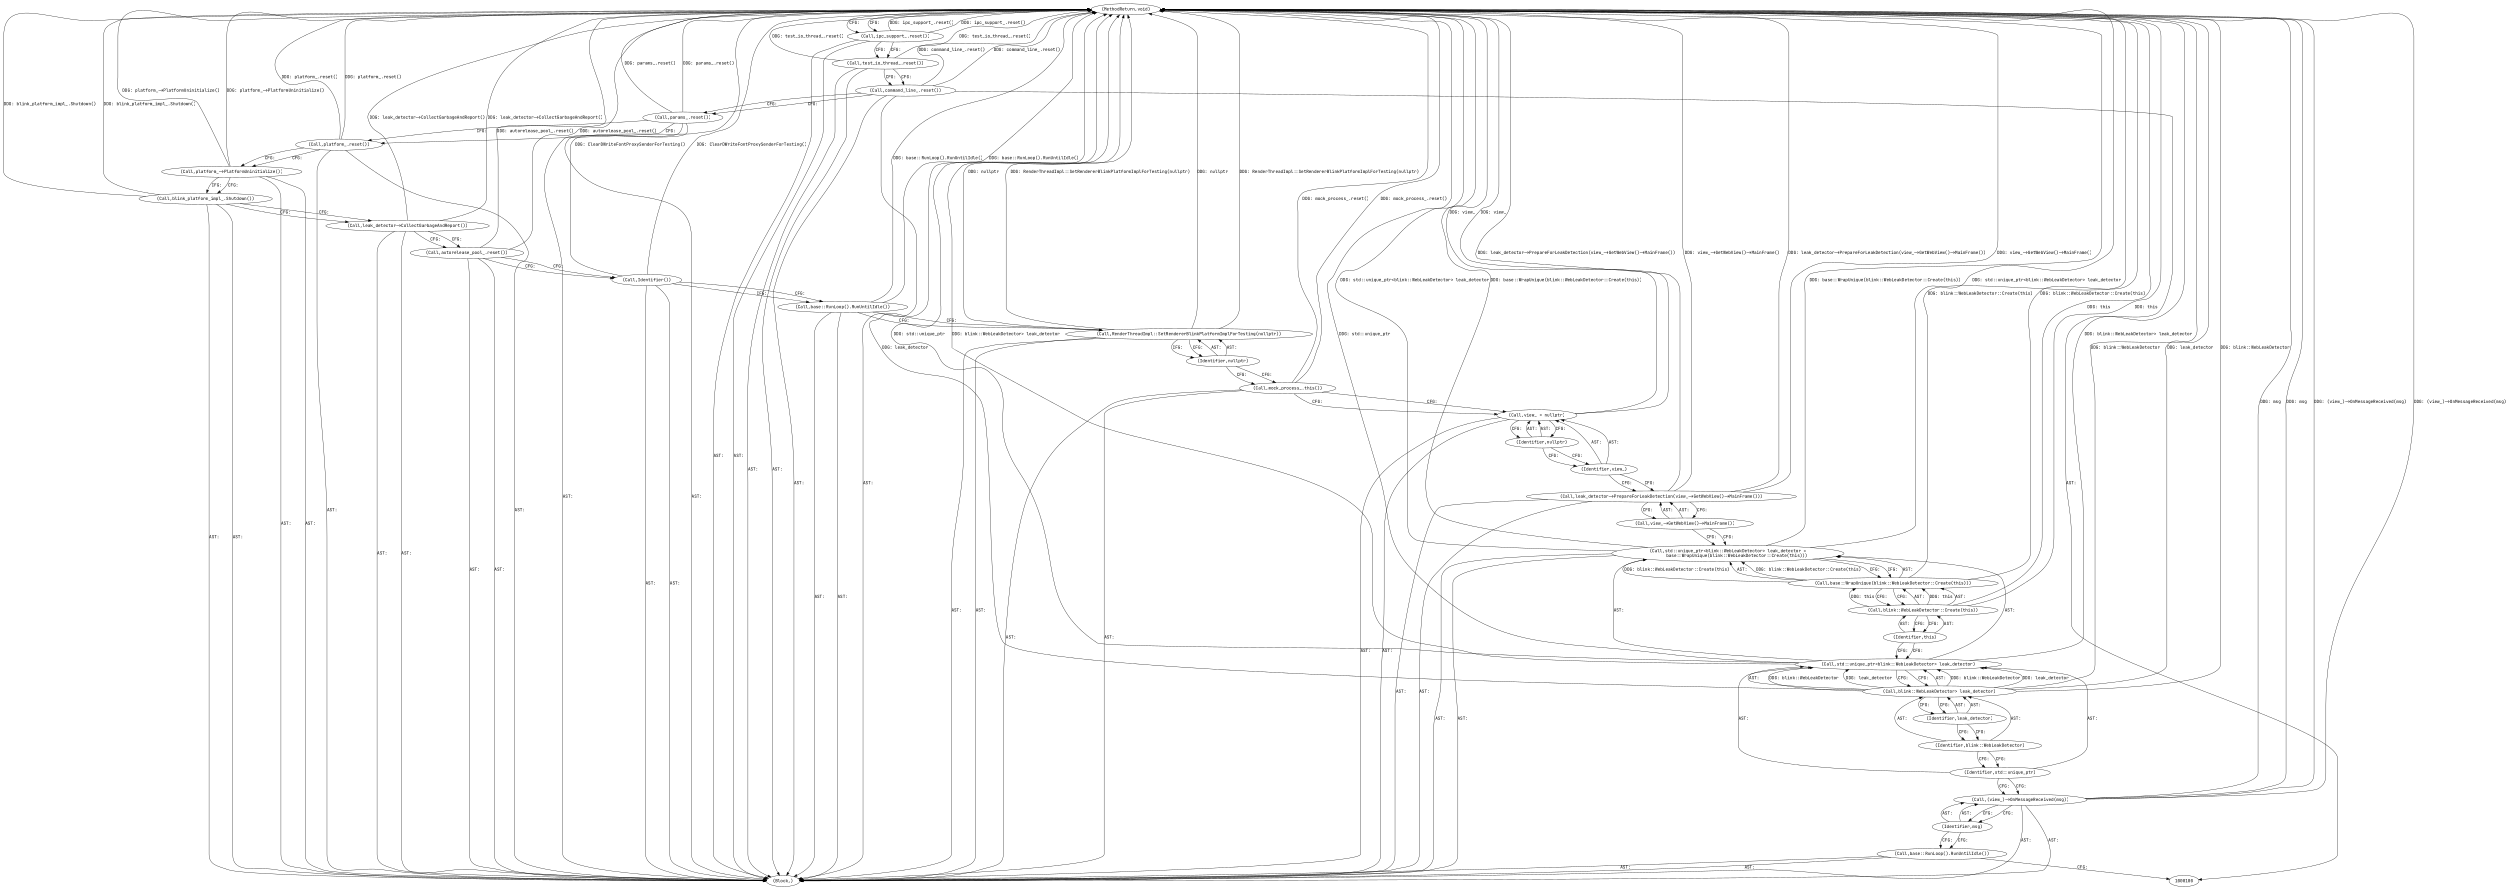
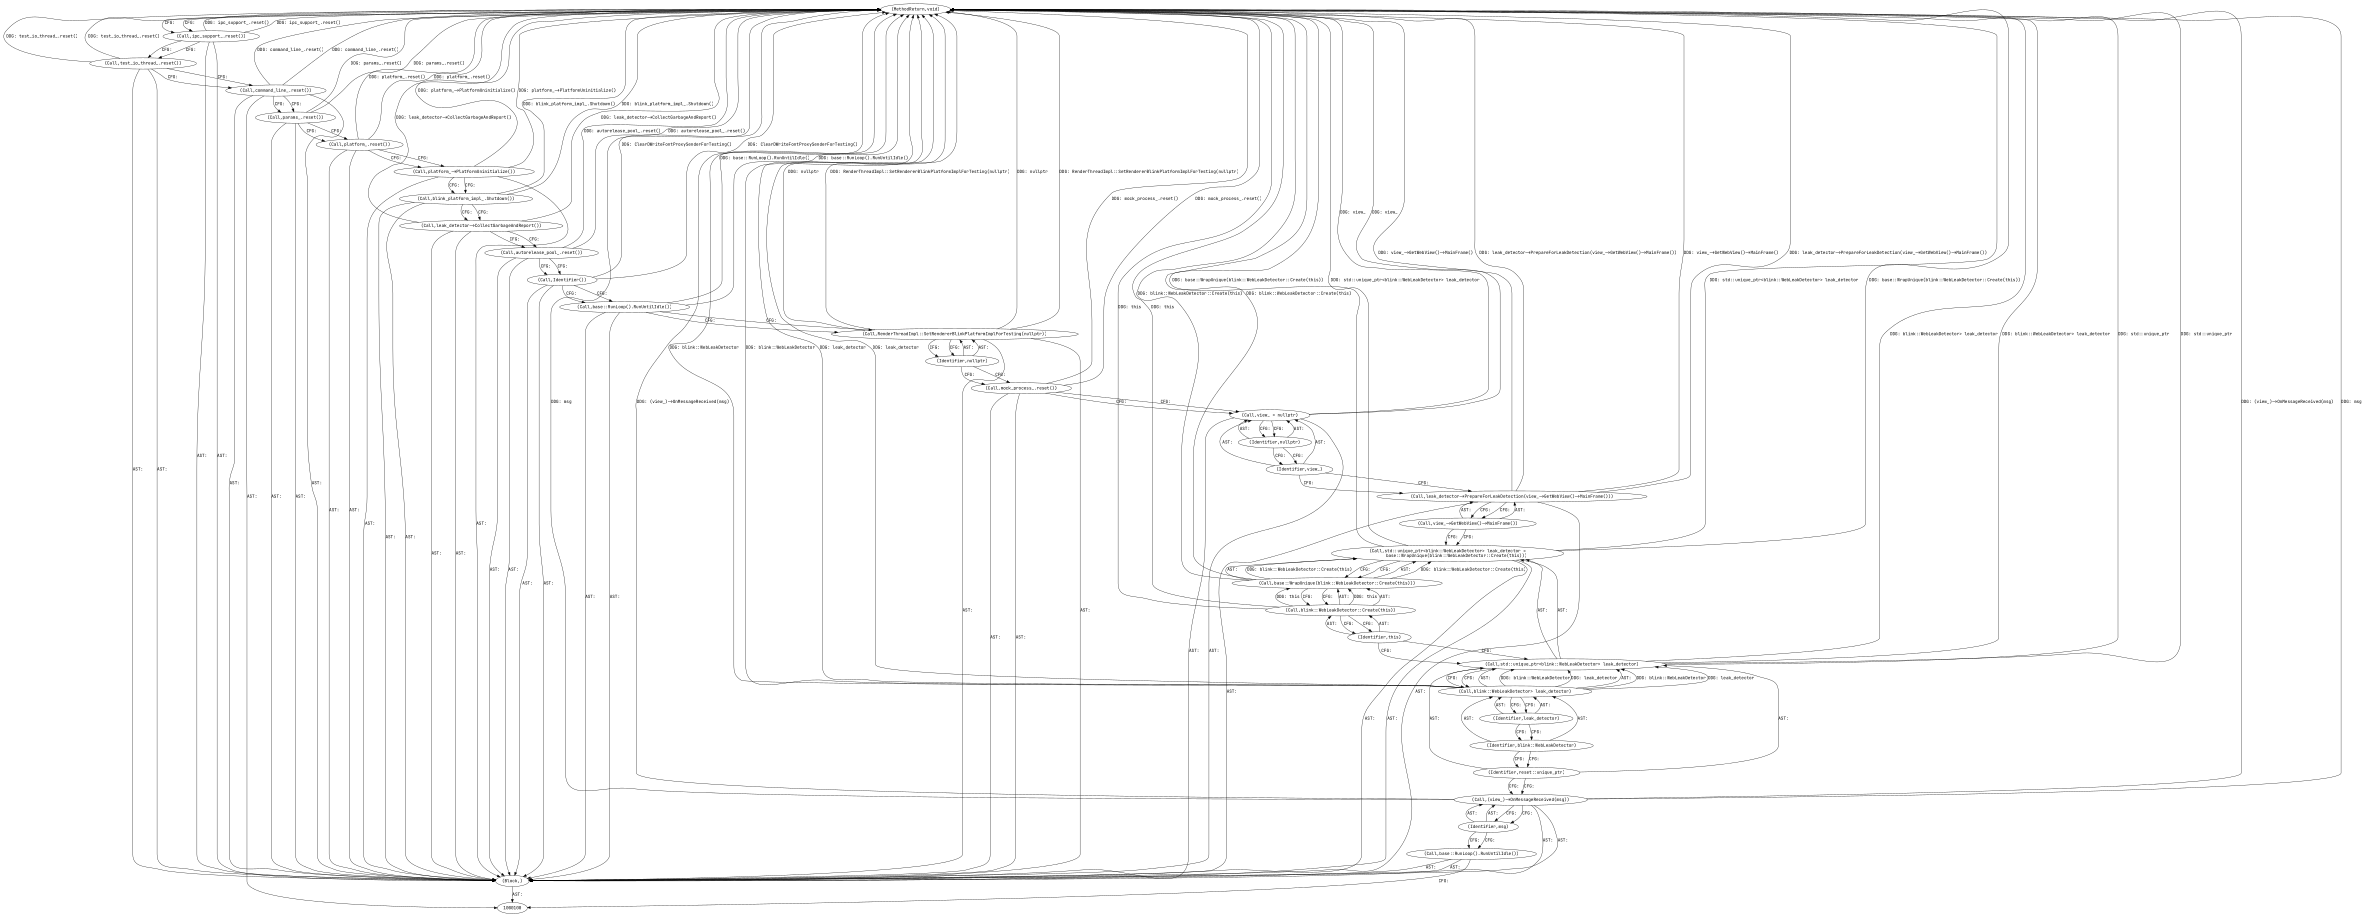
node "(Call,mock_process_.this())": label "(Call,mock_process_.this())" -> "(Call,mock_process_.reset())"
node "(Identifier,std::unique_ptr)": label "(Identifier,std::unique_ptr)" -> "(Identifier,reset::unique_ptr)"
edge "(Block,)" -> "1000100": added, label "AST:"
